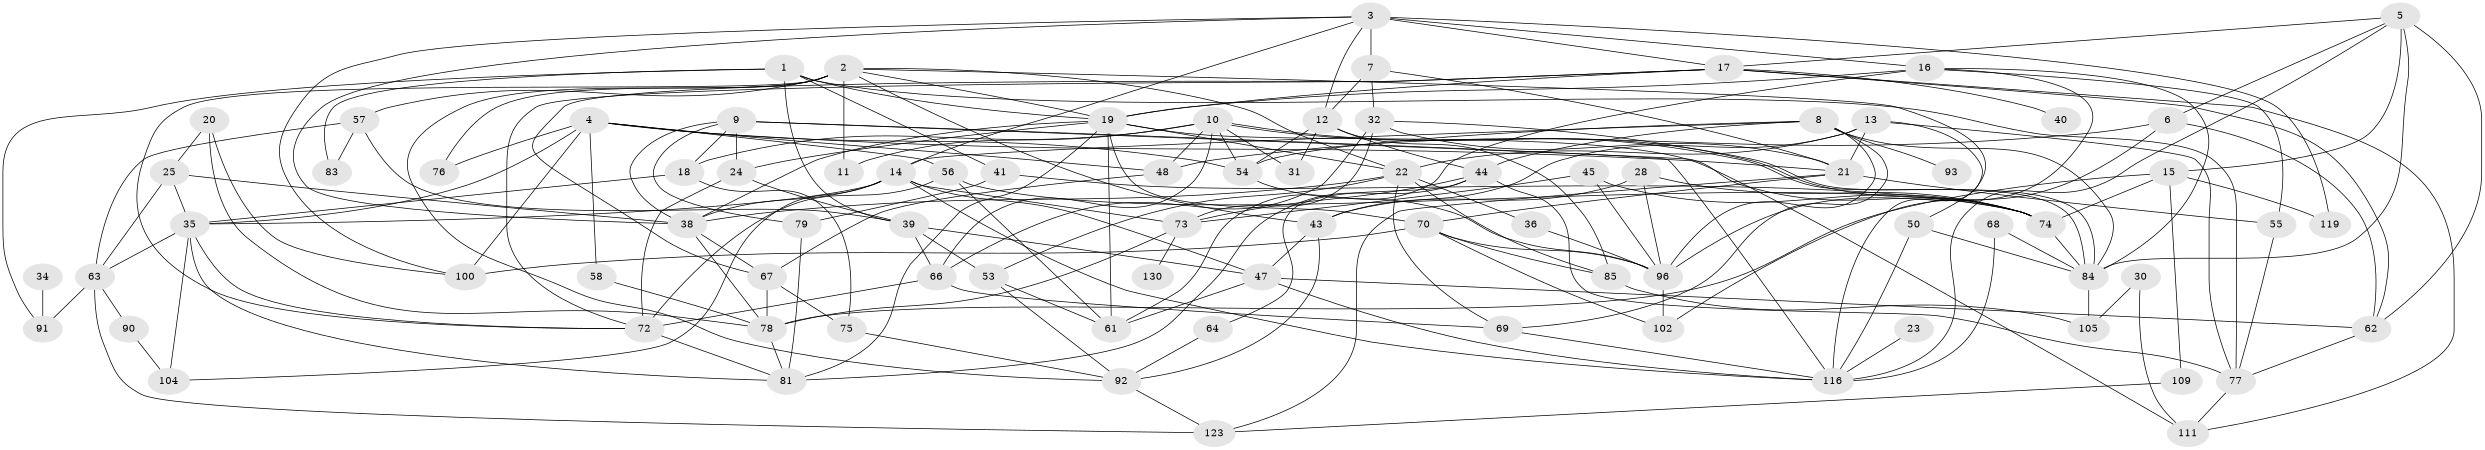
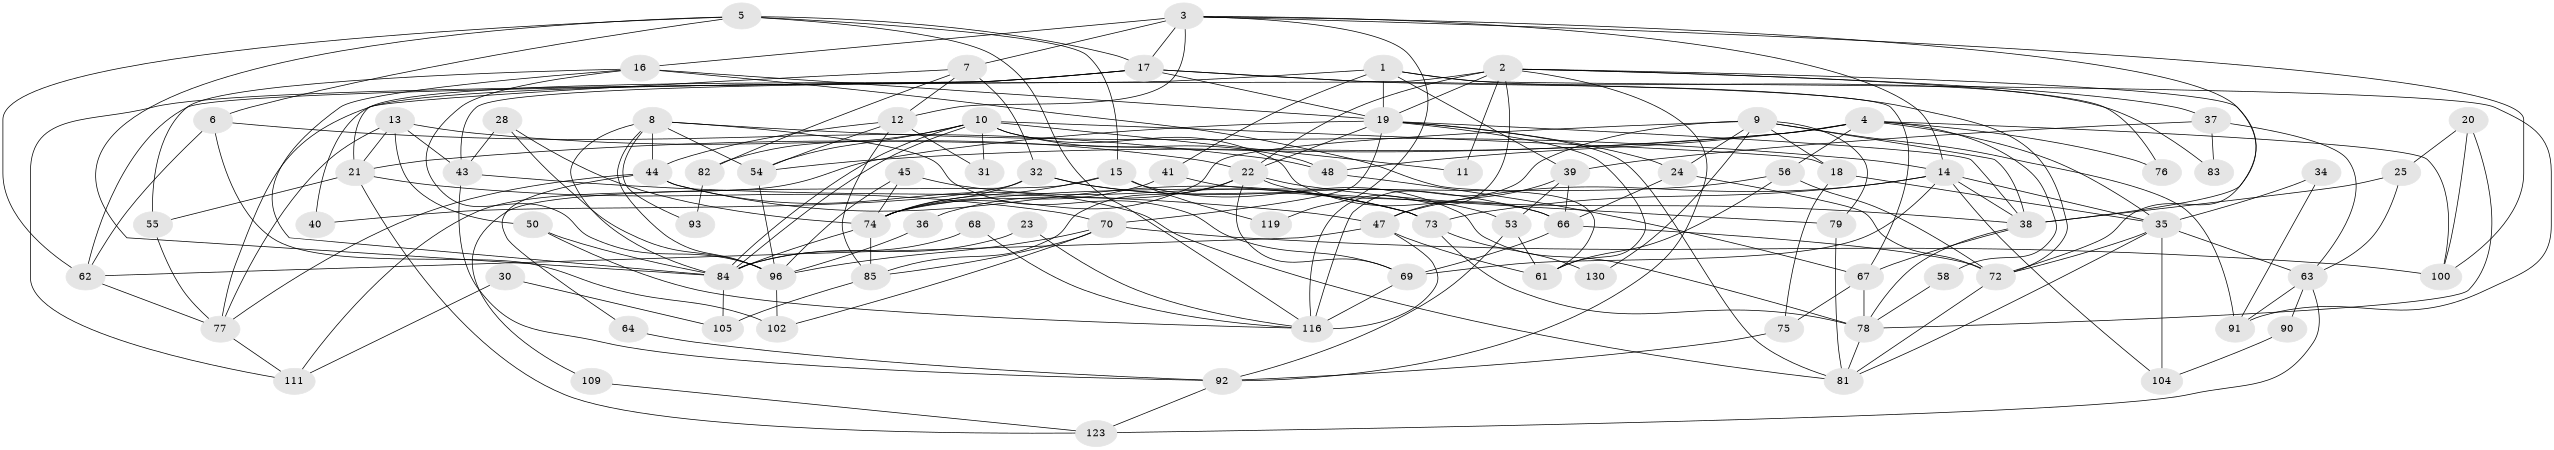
node "57": label "57" -> "37"
edge "32" -- "21": now "32" -- "40"
edge "9" -- "91": added
node "82": added
edge "9" -- "130": added
edge "25" -- "35": now "34" -- "35"
edge "24" -- "39": now "24" -- "66"
edge "74" -- "85": added
edge "23" -- "84": added
edge "14" -- "116": now "14" -- "69"
